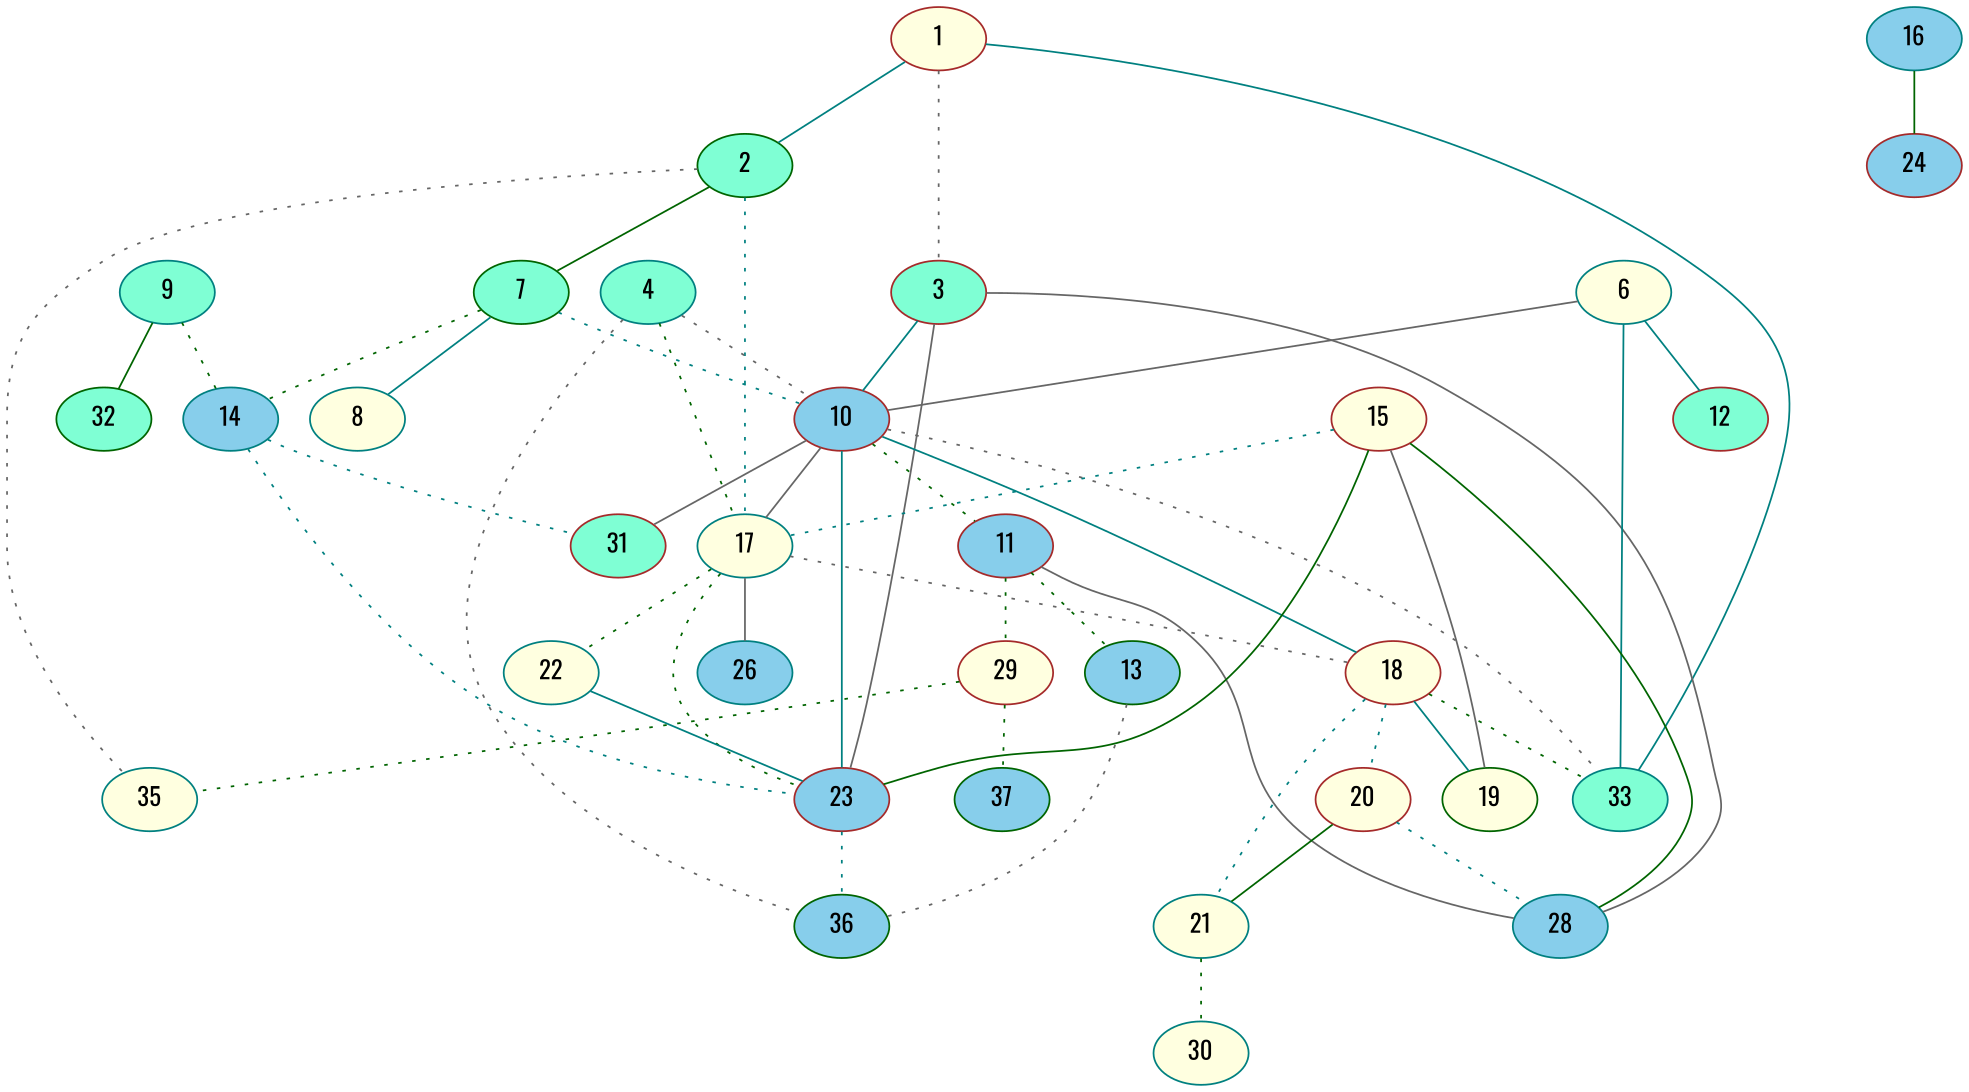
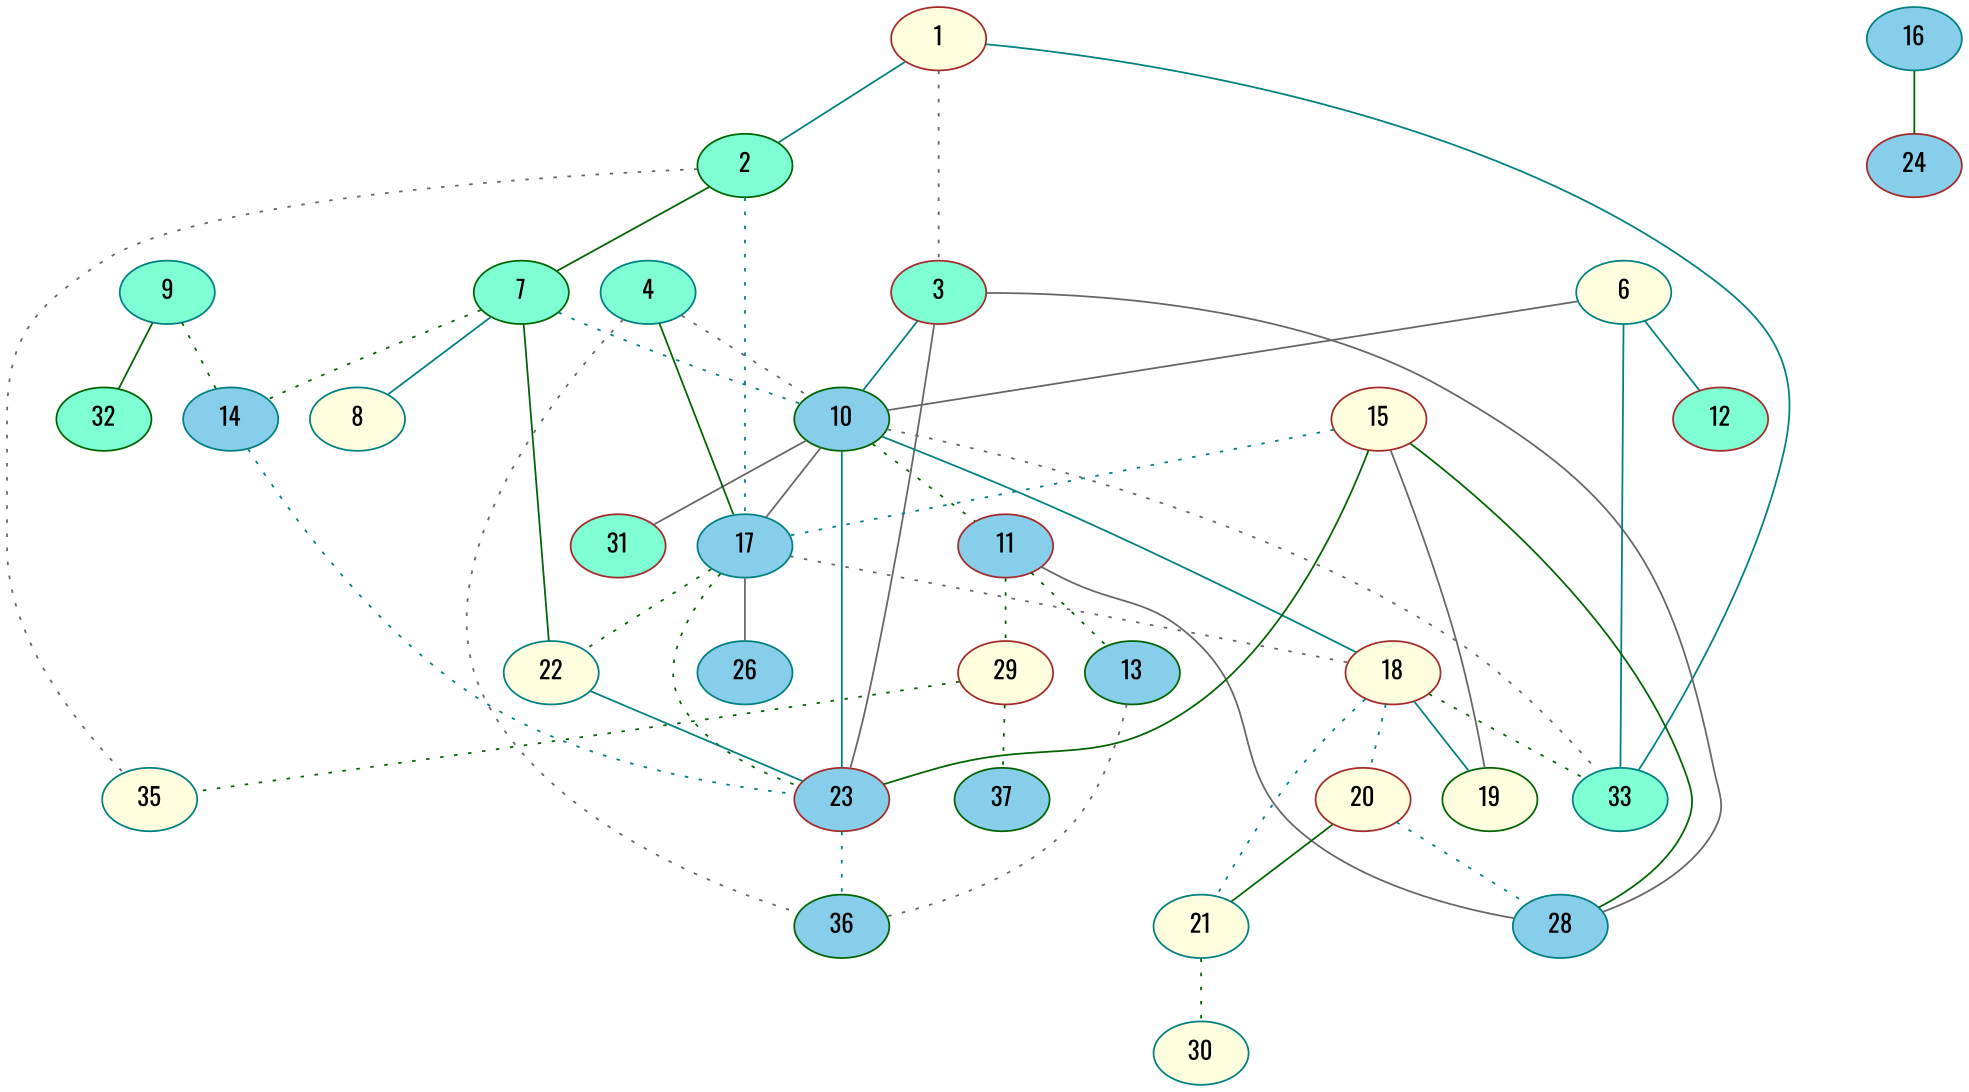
edge "4" -- "17": style dotted -> solid
node "10": color brown -> darkgreen
edge "7" -- "22": added
edge "14" -- "31": removed
node "17": fillcolor lightyellow -> skyblue
